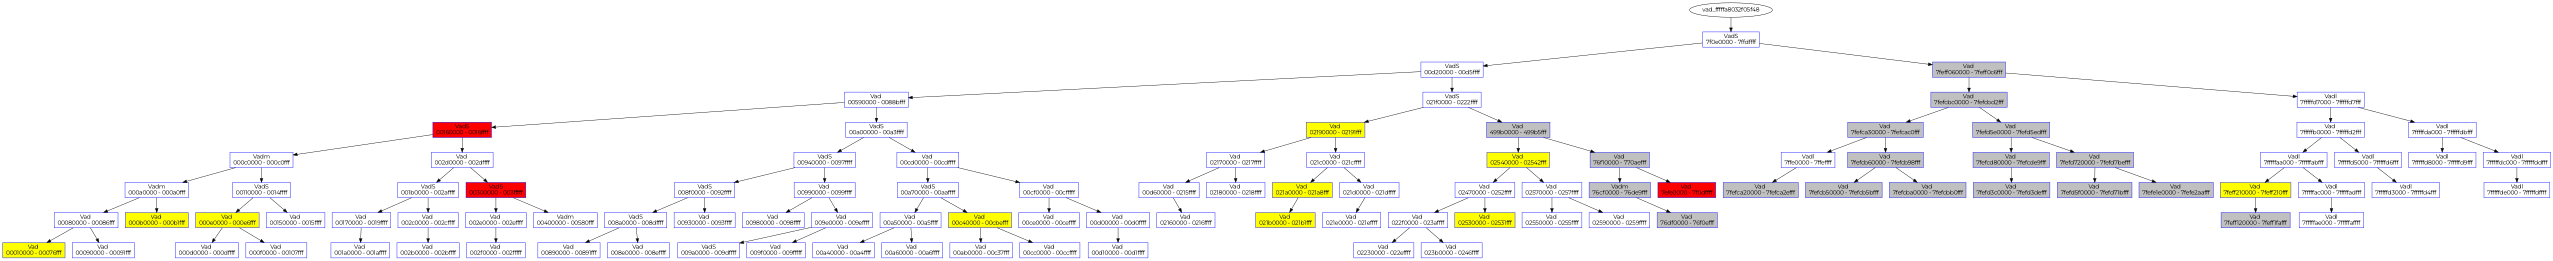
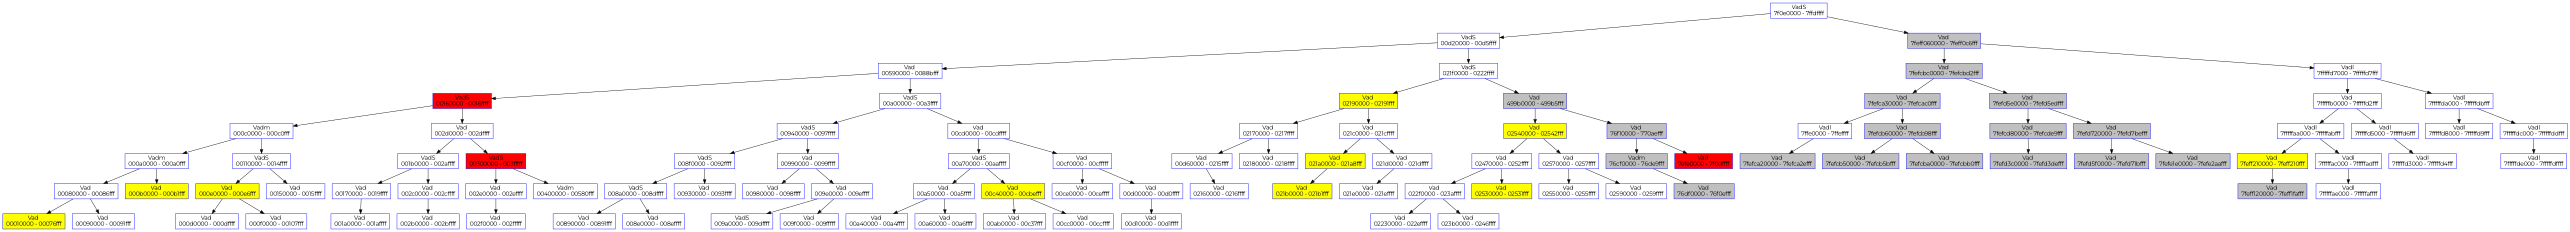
node "vad_fffffa8032f05f48": removed
